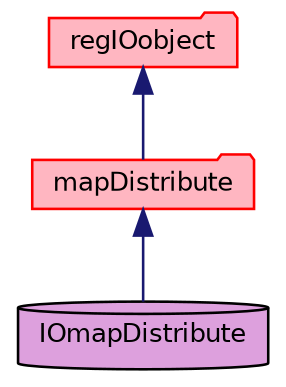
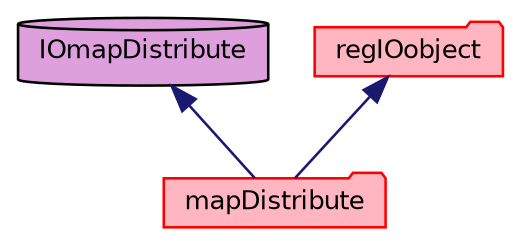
edge "IOmapDistribute" -> "mapDistribute": reversed
